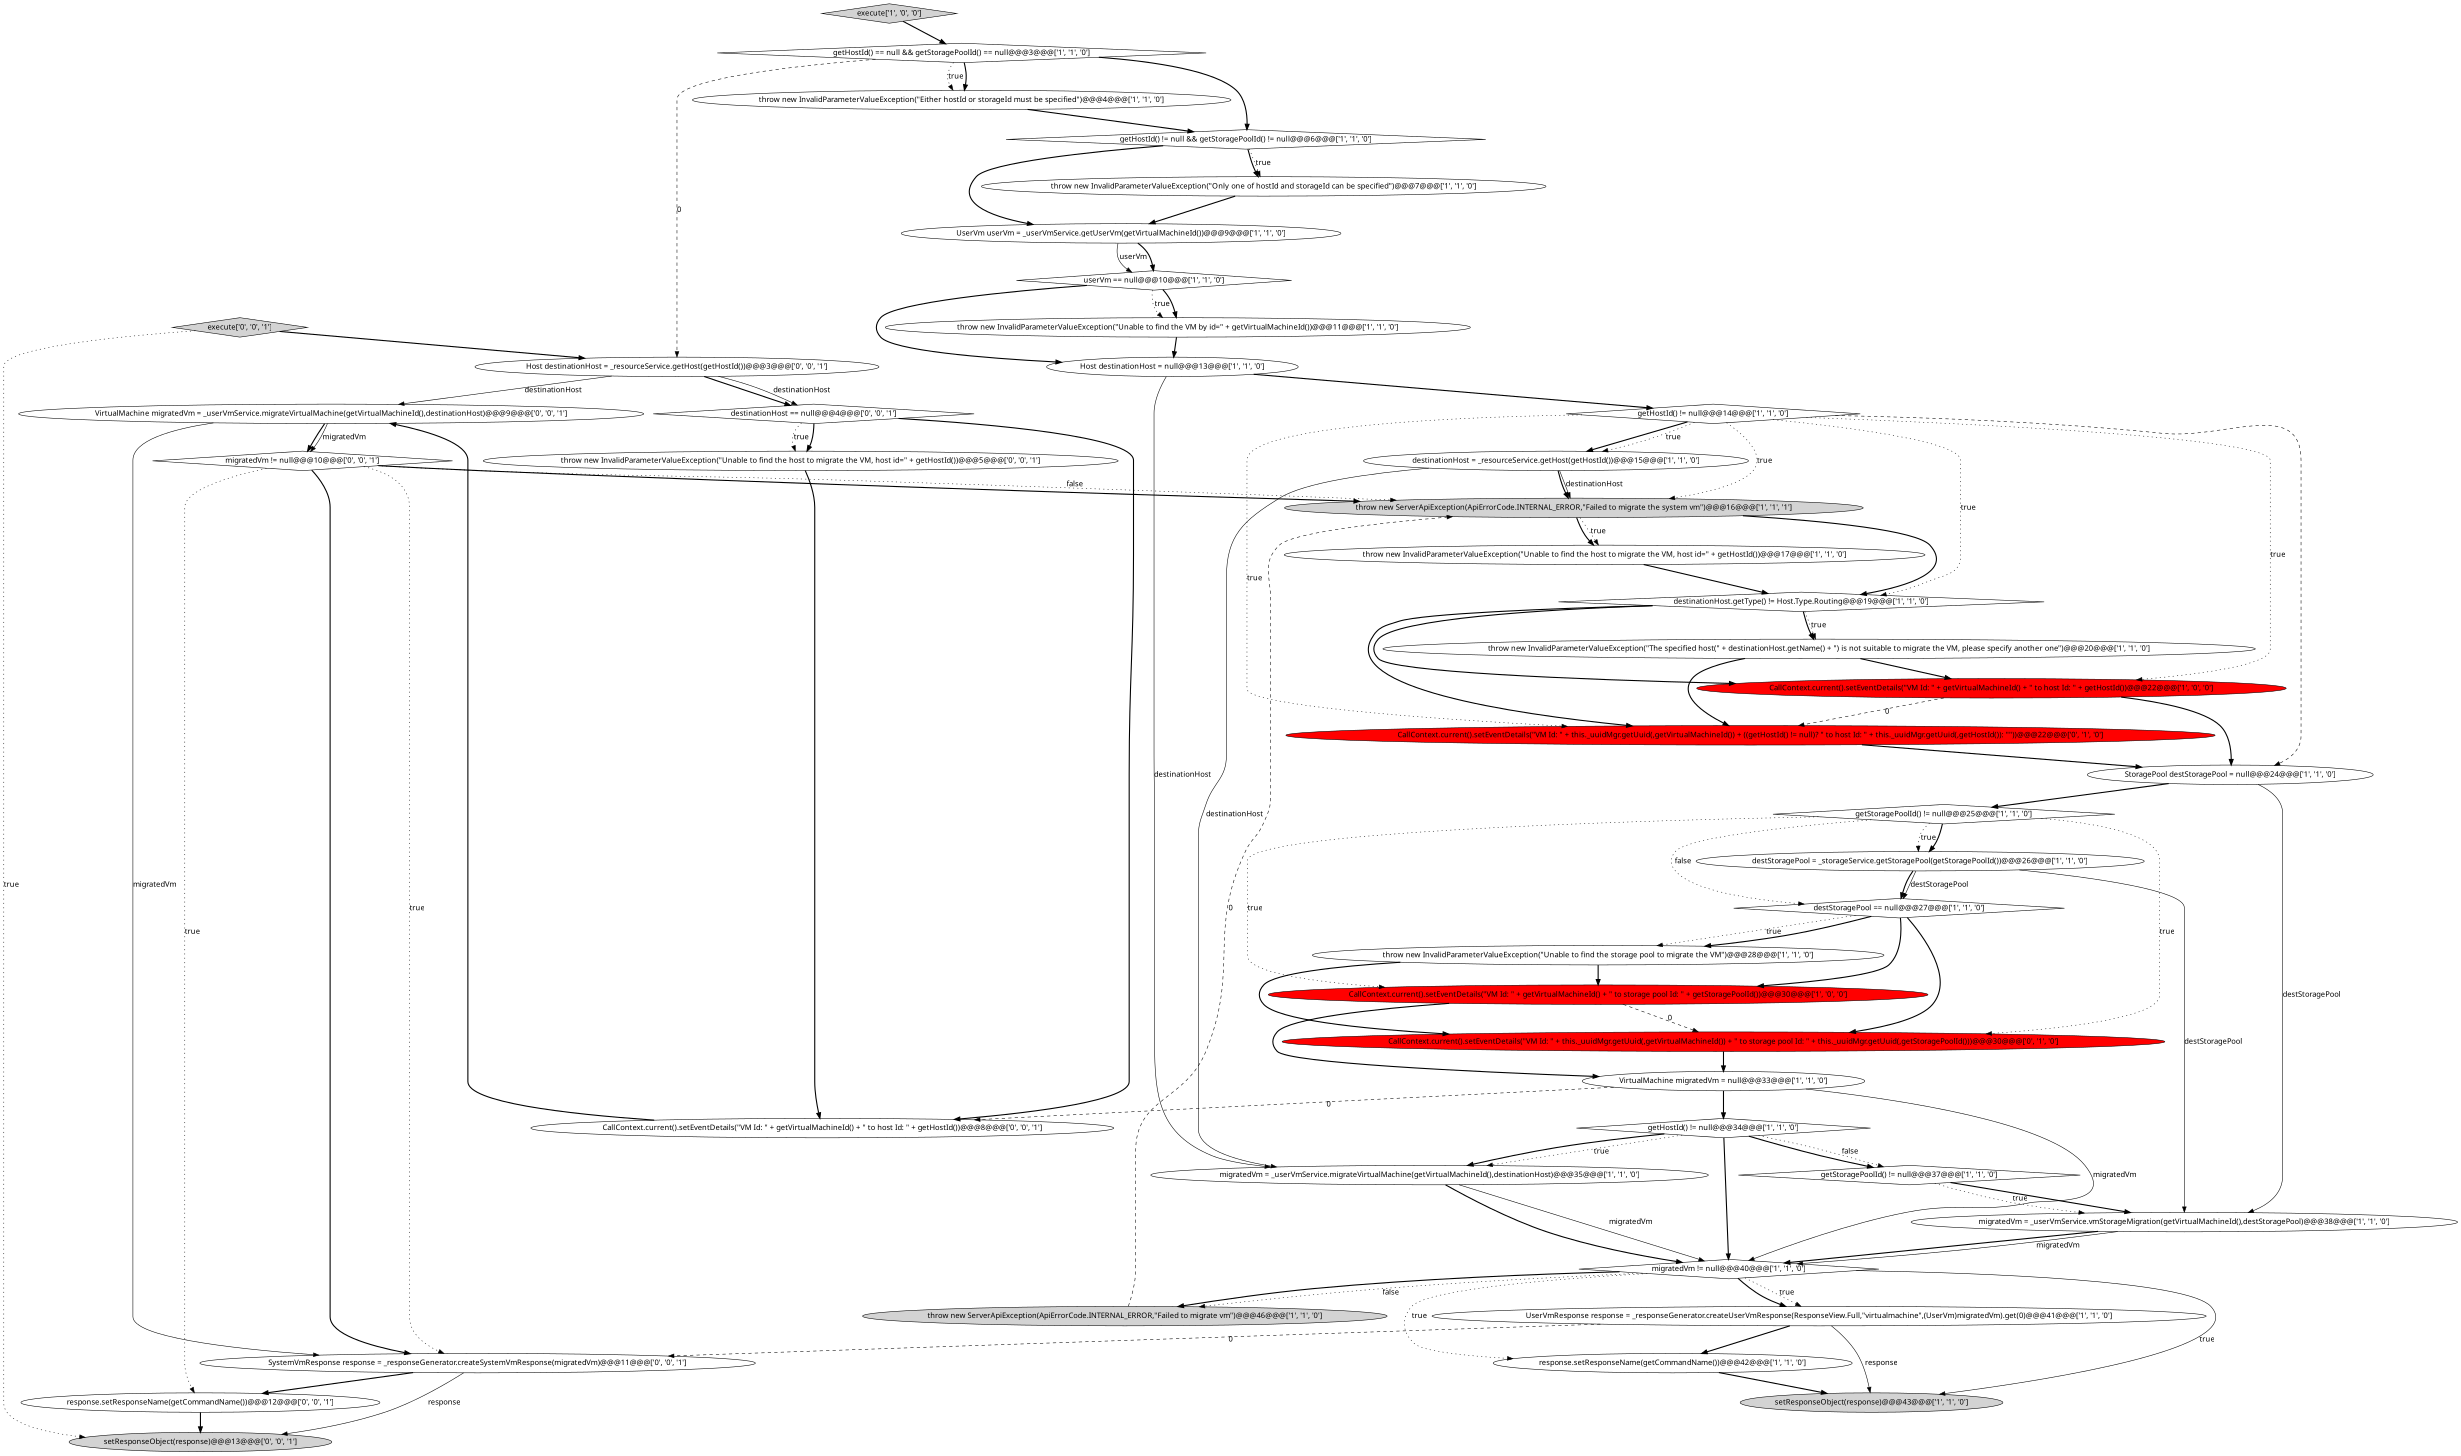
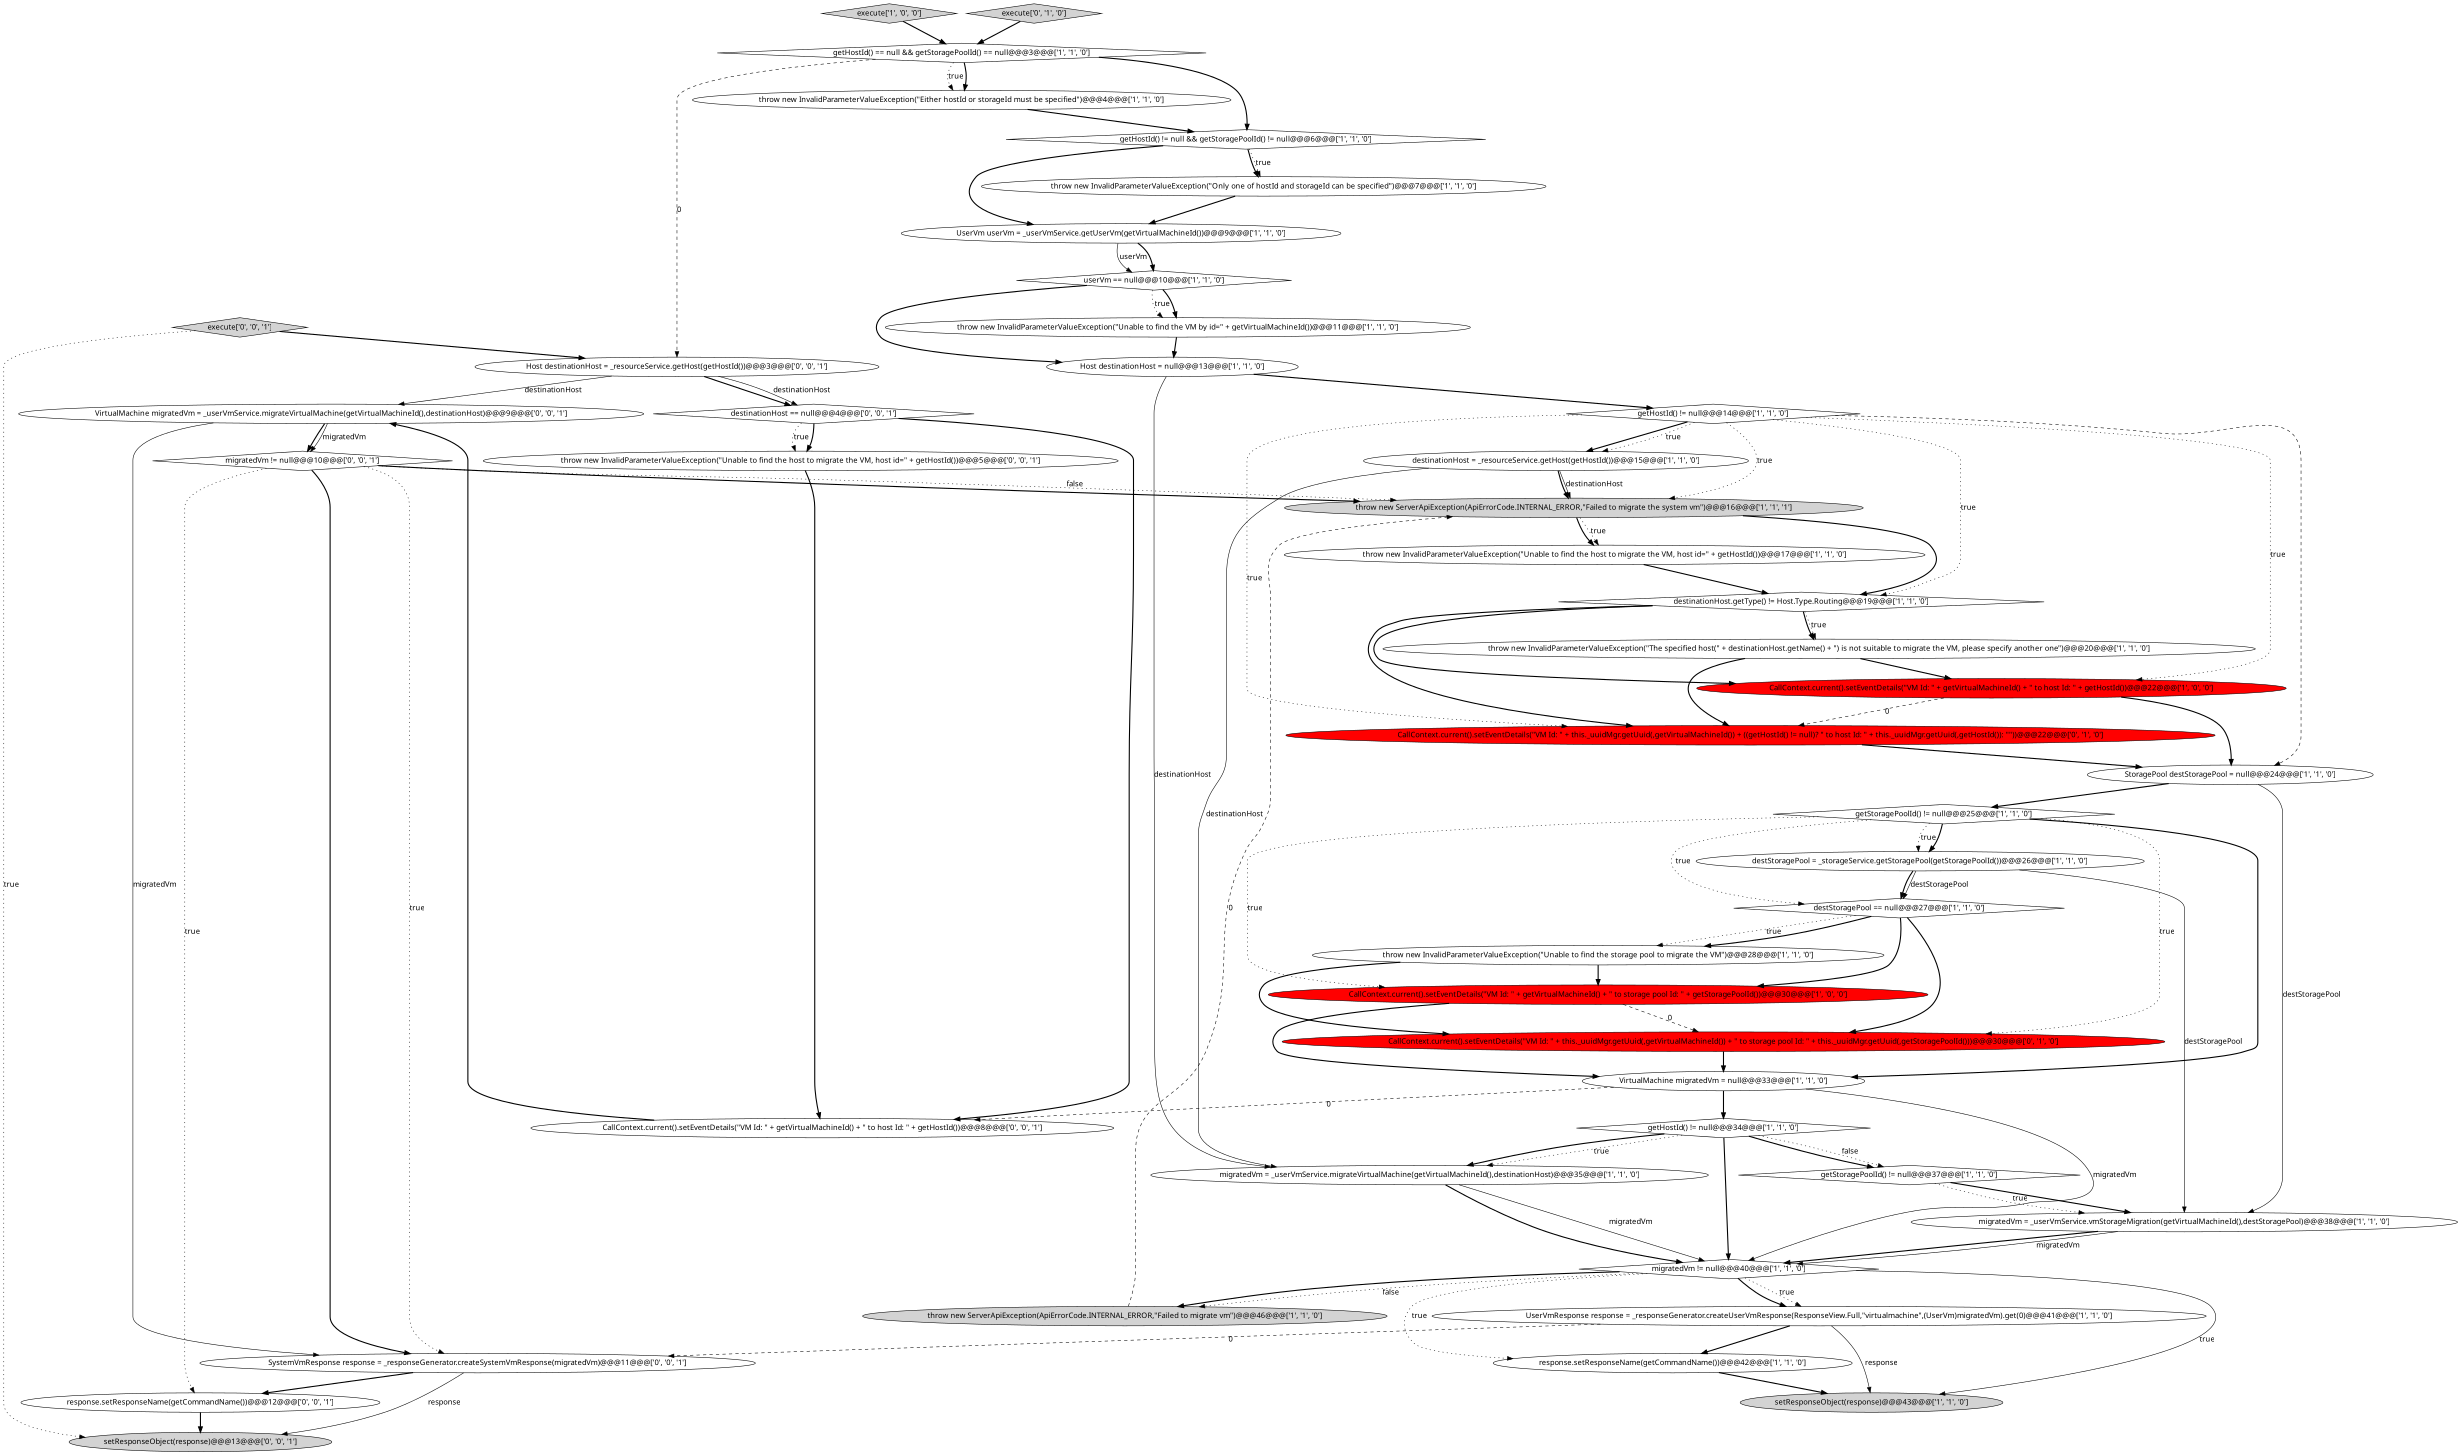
node "execute['0', '1', '0']": added
edge "getStoragePoolId() != null@@@25@@@['1', '1', '0']" -> "destStoragePool == null@@@27@@@['1', '1', '0']": label "false" -> "true"
edge "getStoragePoolId() != null@@@25@@@['1', '1', '0']" -> "VirtualMachine migratedVm = null@@@33@@@['1', '1', '0']": added
